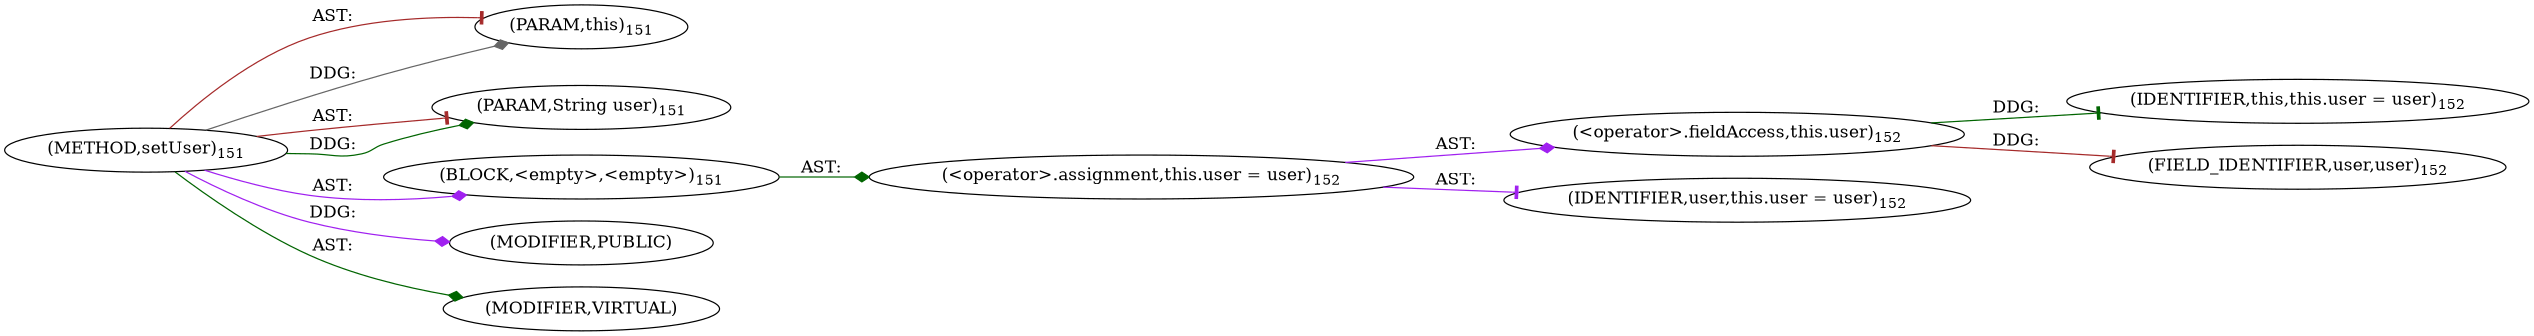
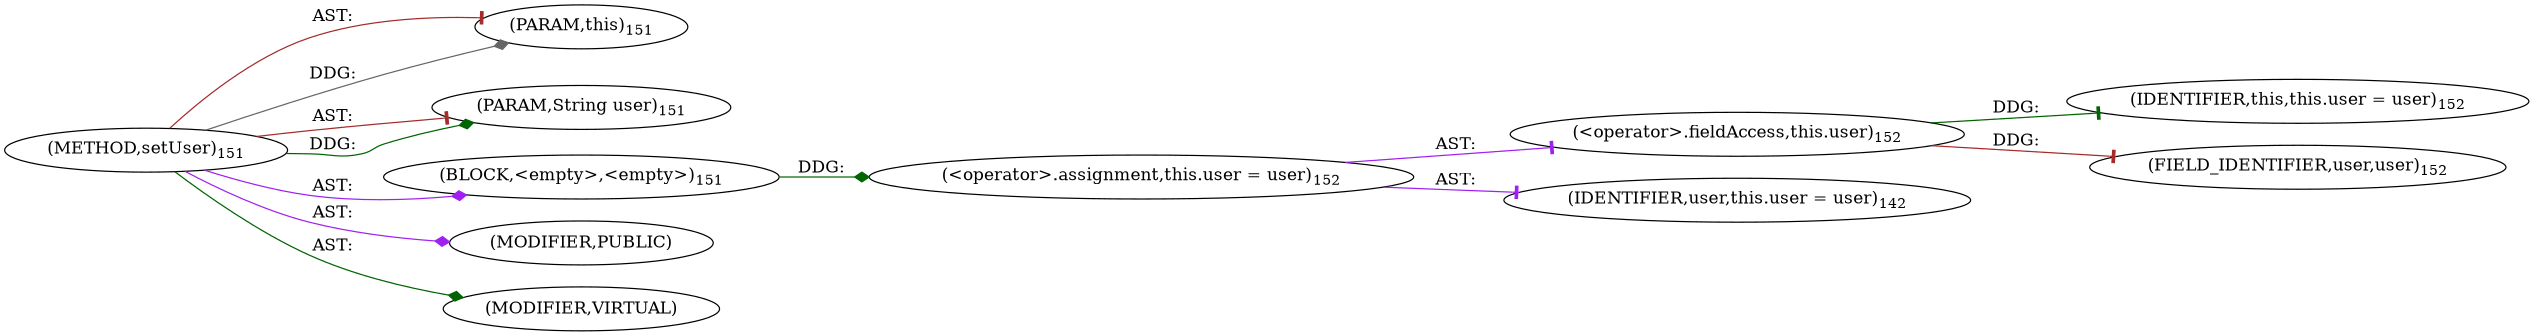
edge "(<operator>.assignment,this.user = user)" -> "(<operator>.fieldAccess,this.user)": arrowhead diamond -> tee
edge "(BLOCK,<empty>,<empty>)" -> "(<operator>.assignment,this.user = user)": label "AST: " -> "DDG: "
node "(IDENTIFIER,user,this.user = user)": text "152" -> "142"
edge "(METHOD,setUser)" -> "(MODIFIER,PUBLIC)": label "DDG: " -> "AST: "
